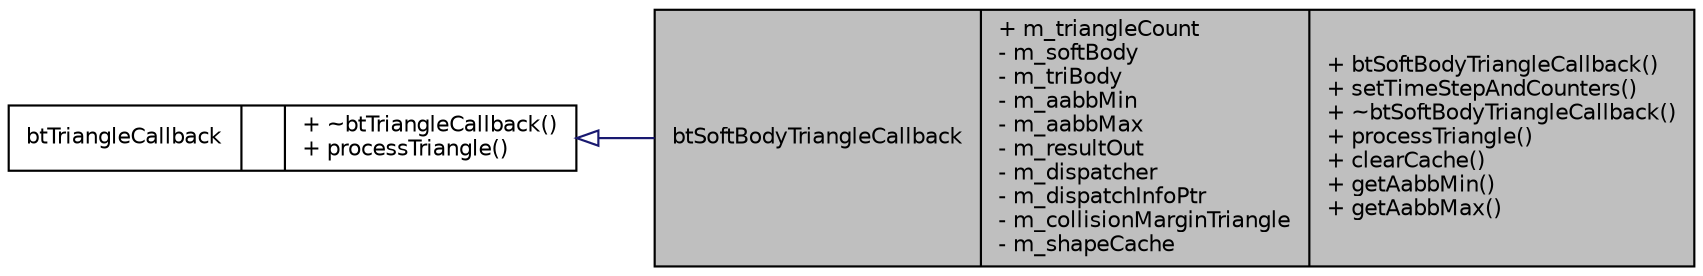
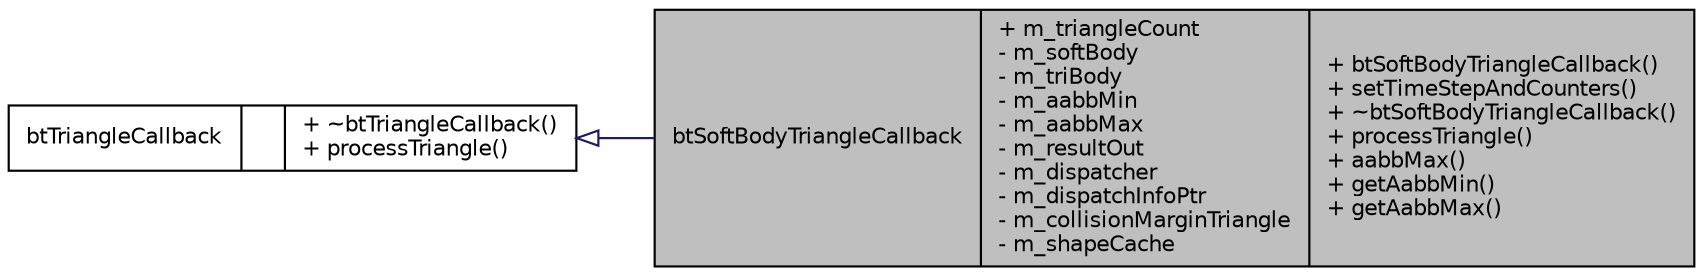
node "btSoftBodyTriangleCallback": text "+ clearCache()" -> "+ aabbMax()"
